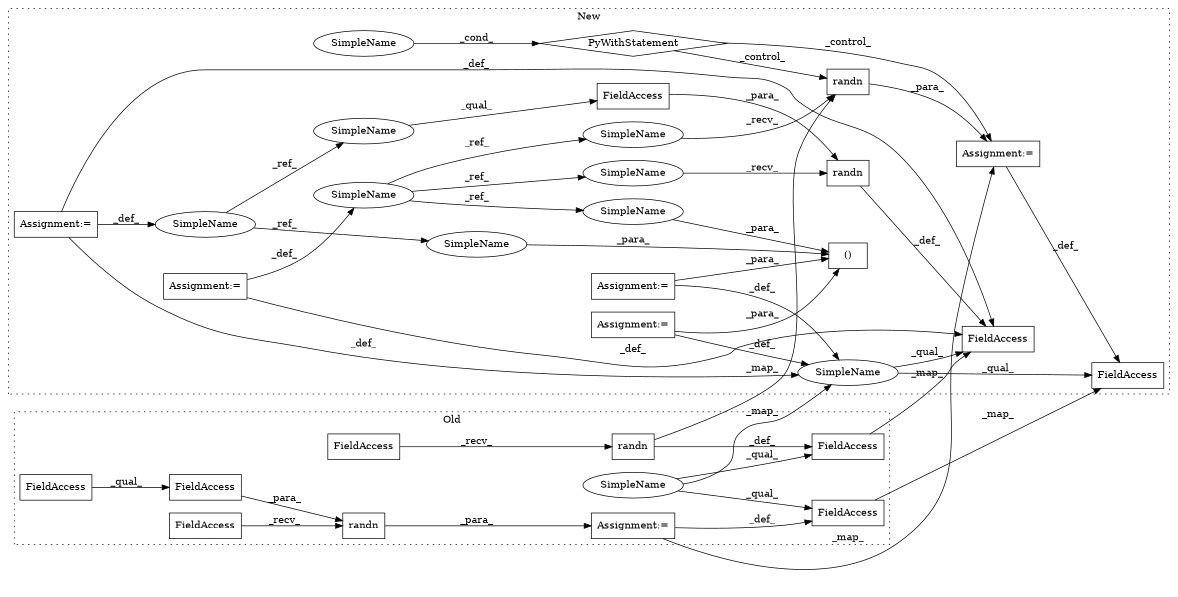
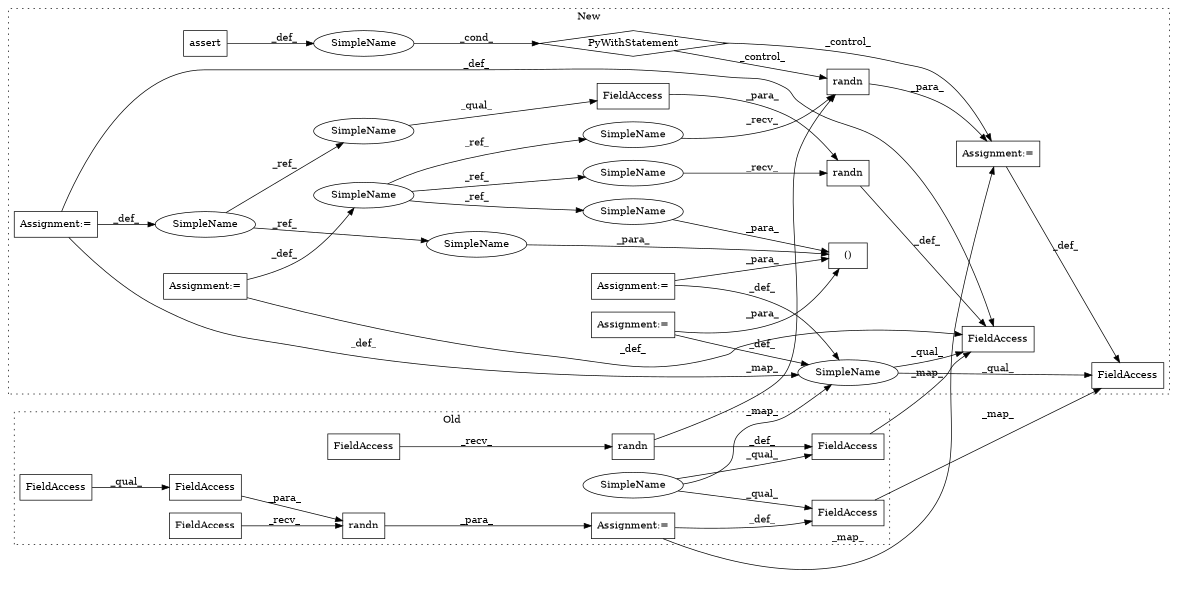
node "assert": added
